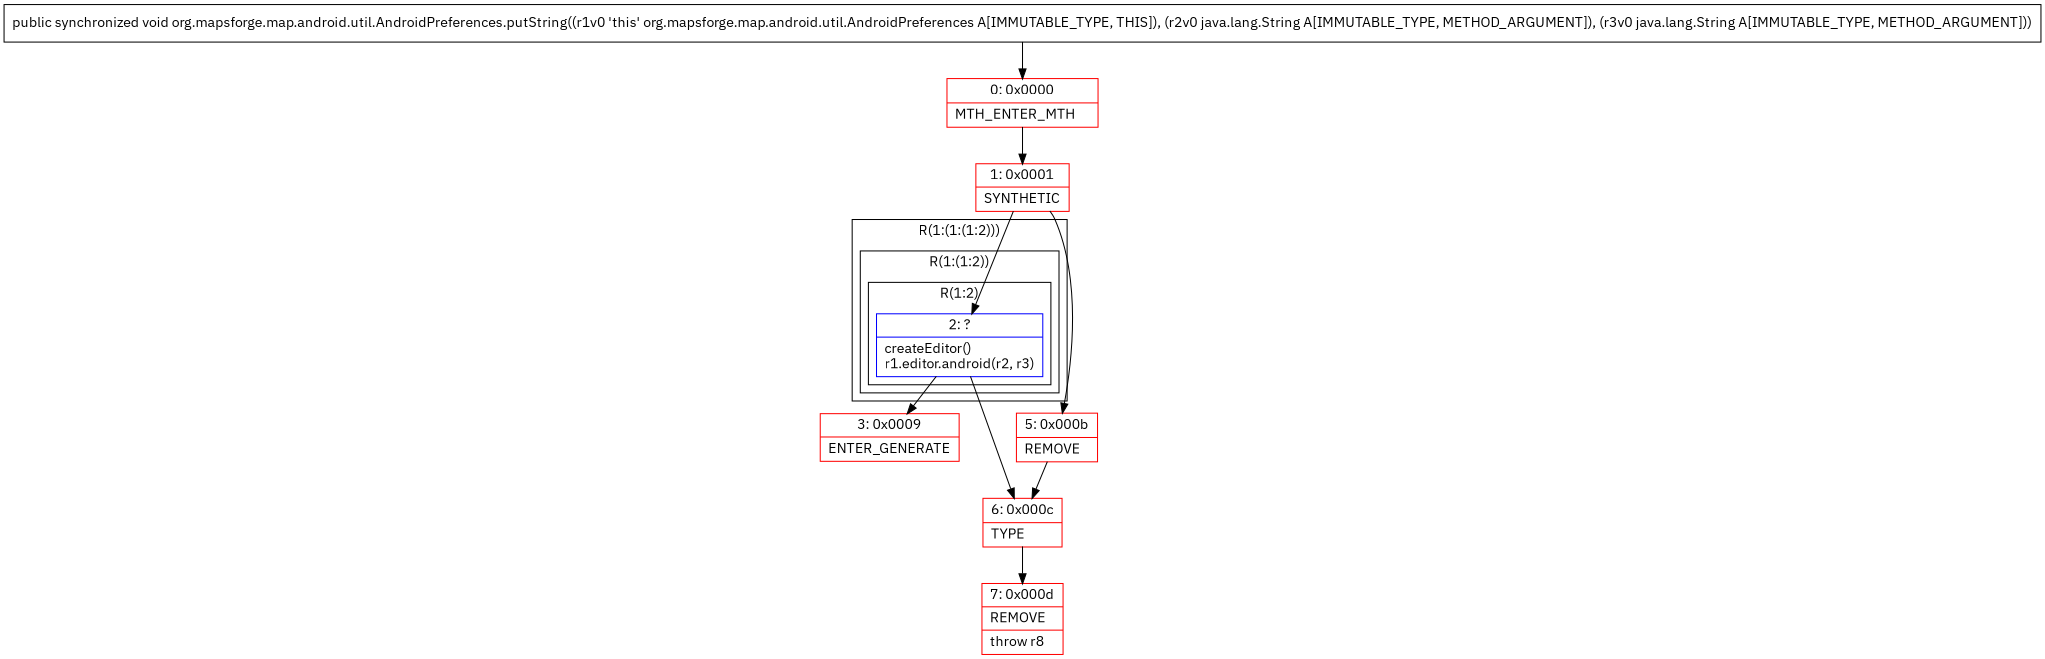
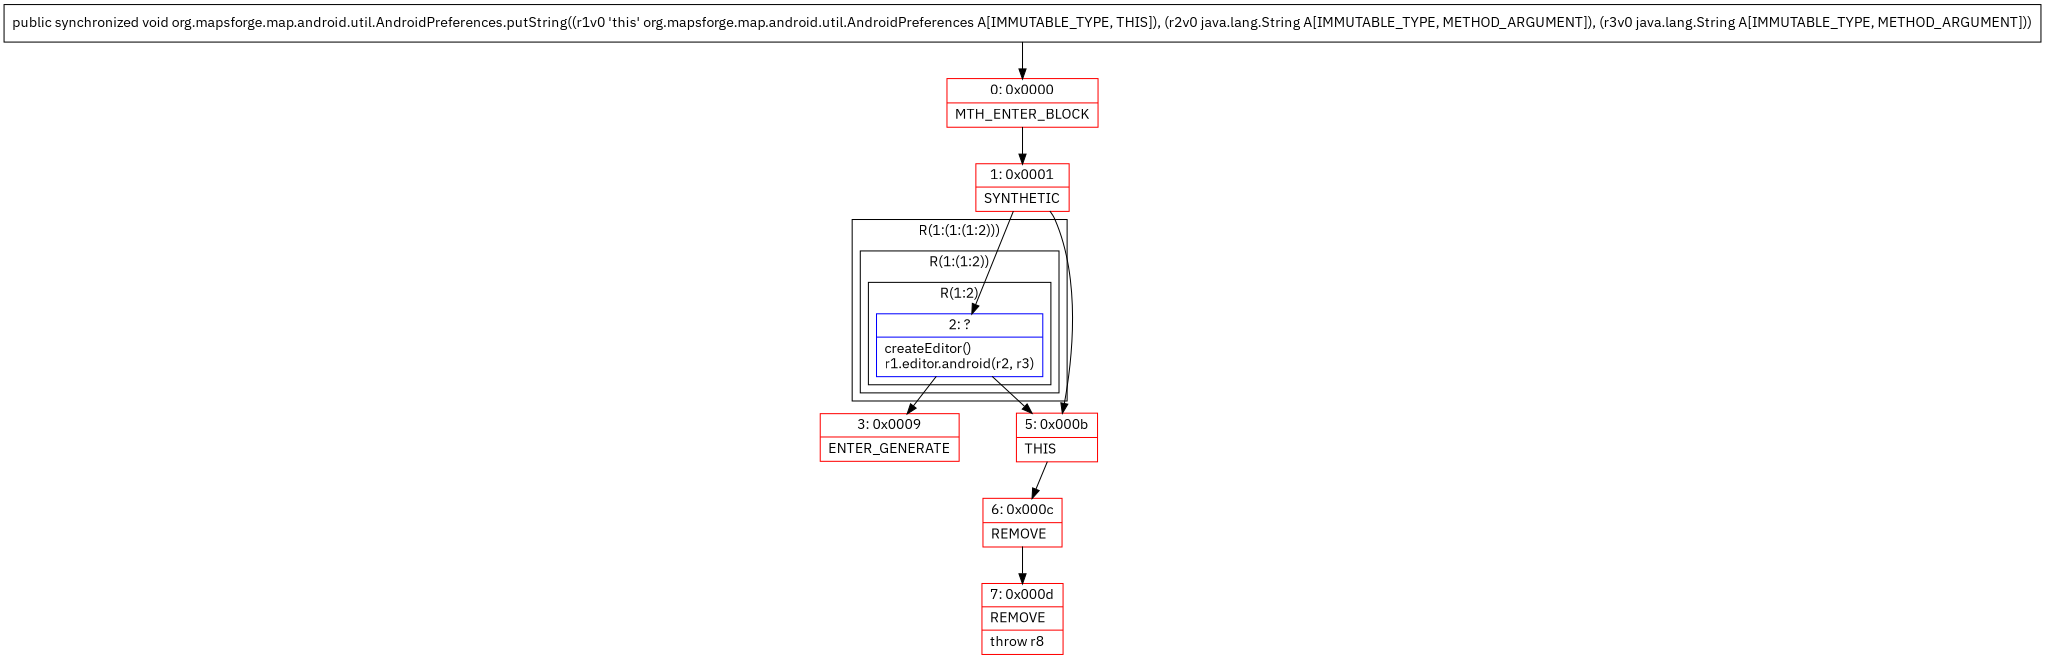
node "0: 0x0000": text "MTH_ENTER_MTH" -> "MTH_ENTER_BLOCK"
edge "2: ?" -> "6: 0x000c": now "2: ?" -> "5: 0x000b"
node "5: 0x000b": text "REMOVE" -> "THIS"
node "6: 0x000c": text "TYPE" -> "REMOVE"
